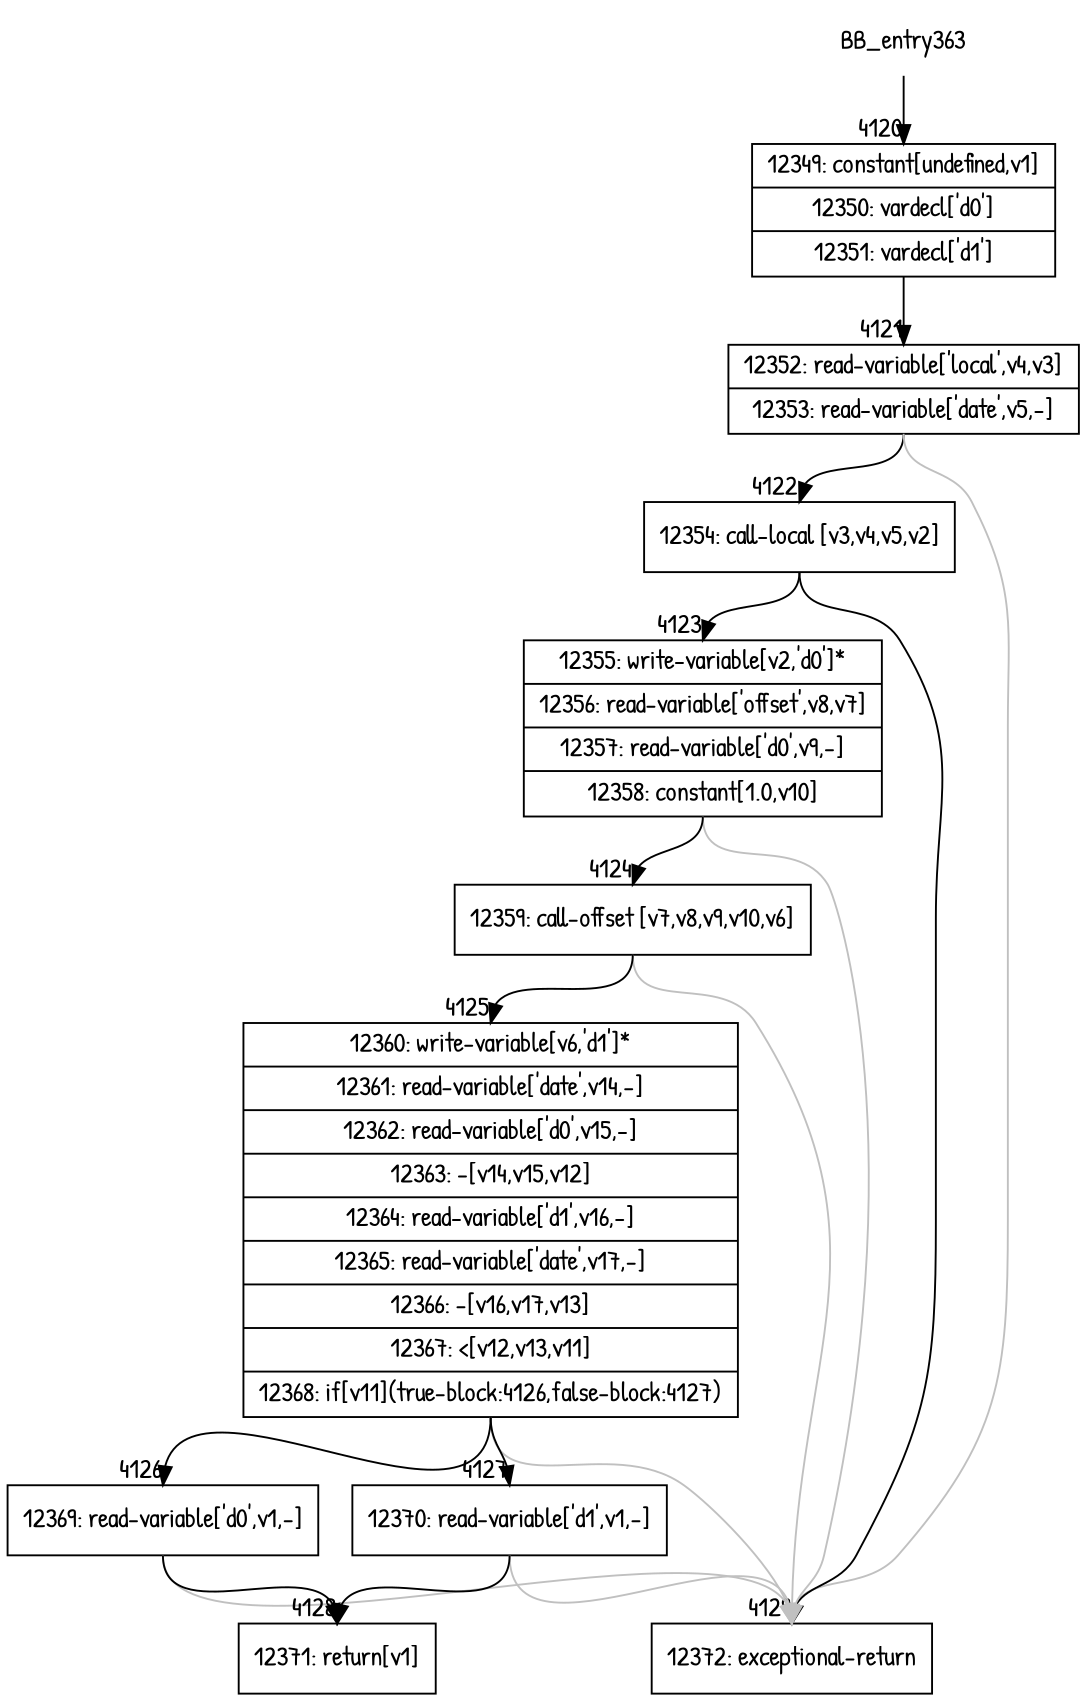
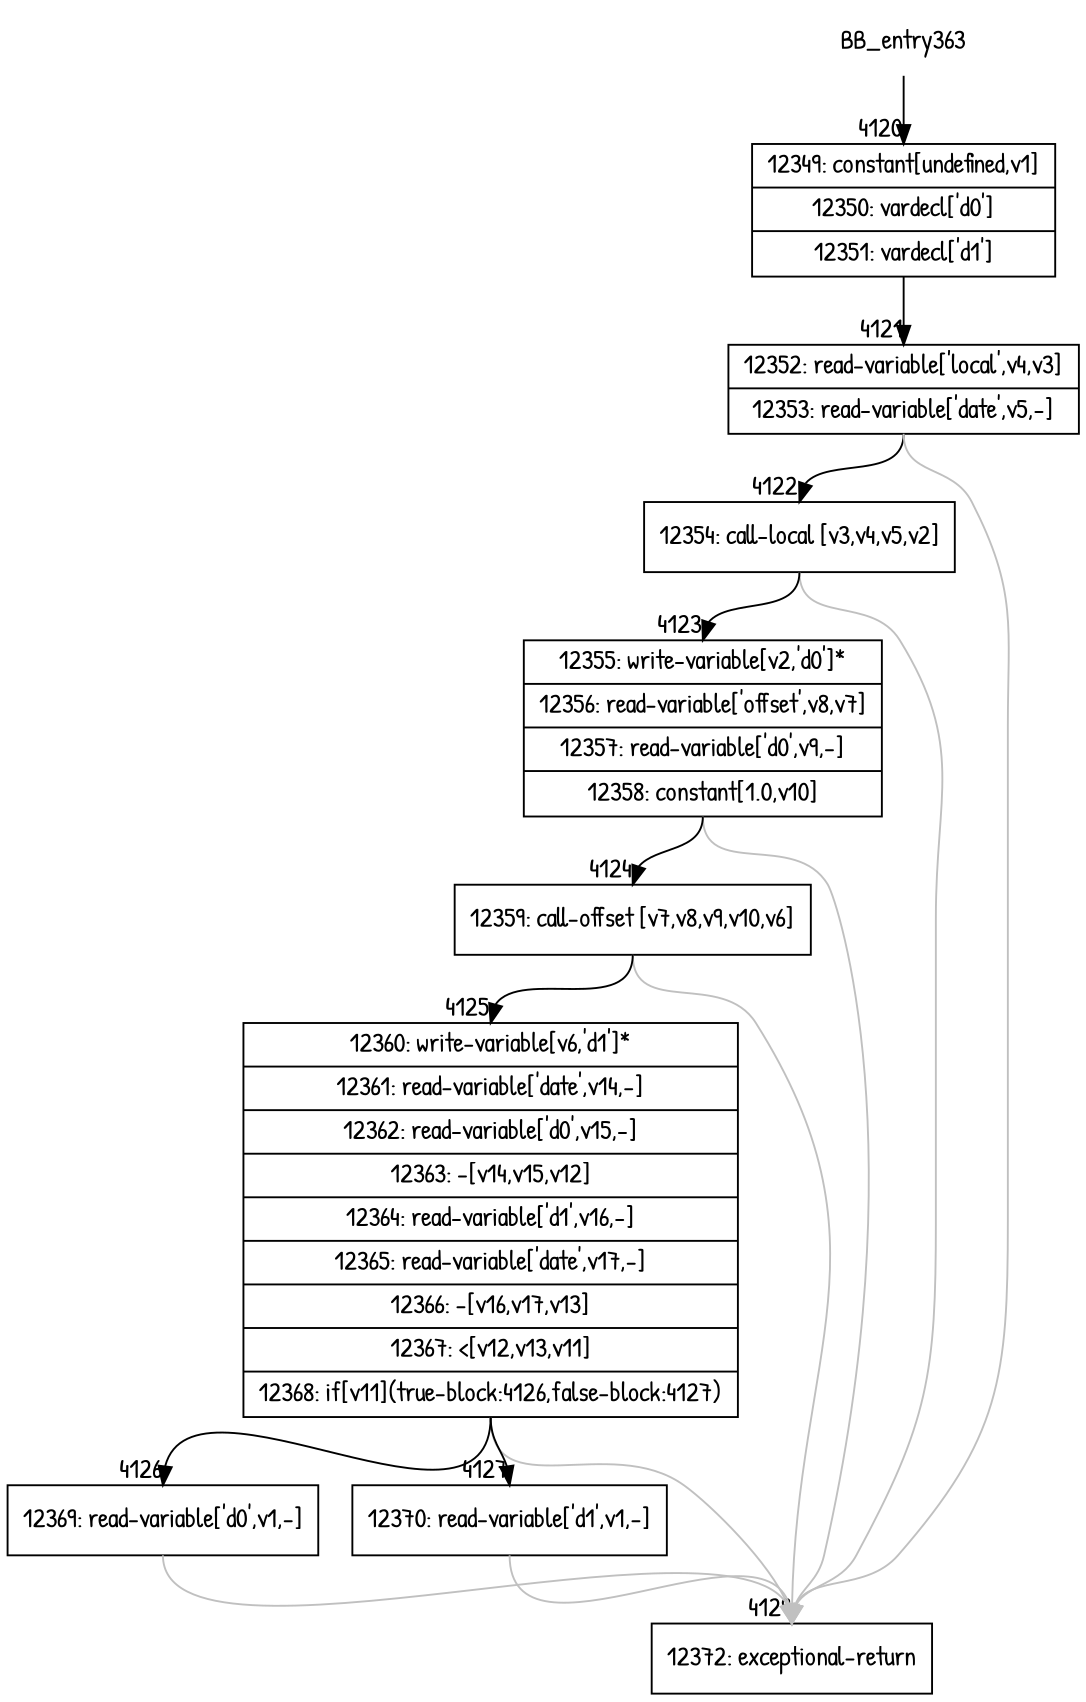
edge "12354: call-local [v3,v4,v5,v2]" -> "12372: exceptional-return": color black -> gray
node "12371: return[v1]": removed
